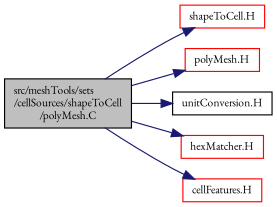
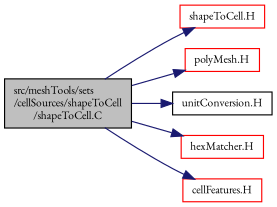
node "src/meshTools/sets /cellSources/shapeToCell /polyMesh.C": label "src/meshTools/sets /cellSources/shapeToCell /polyMesh.C" -> "src/meshTools/sets /cellSources/shapeToCell /shapeToCell.C"
